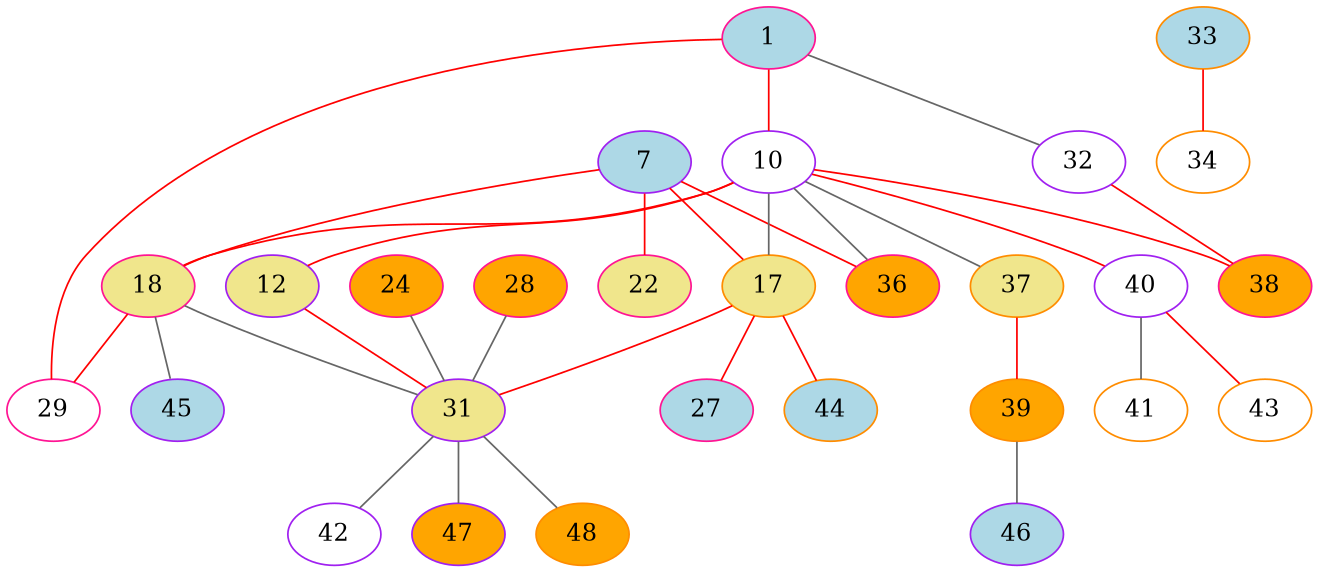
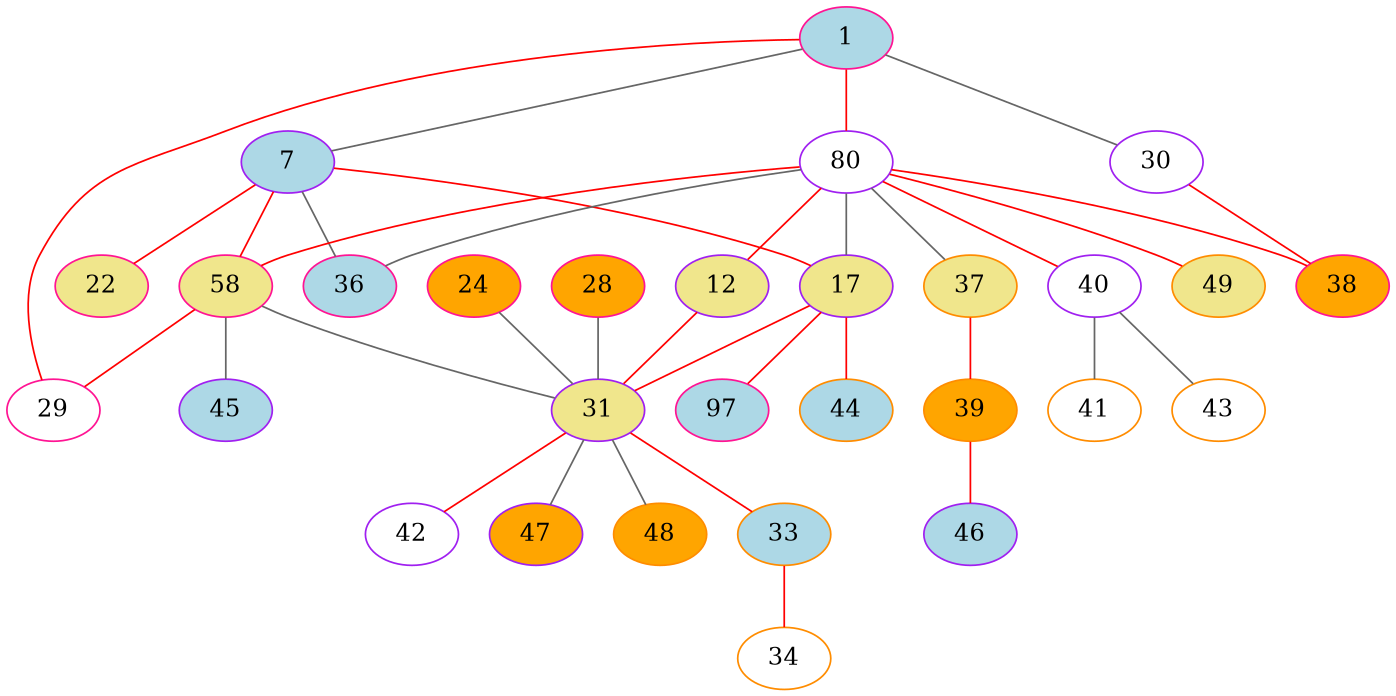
edge "1" -- "7": added
node "10": label "10" -> "80"
node "32": label "32" -> "30"
edge "7" -- "36": color red -> gray40
node "18": label "18" -> "58"
node "17": color darkorange -> purple
node "36": fillcolor orange -> lightblue
node "49": added
edge "40" -- "43": color red -> gray40
node "27": label "27" -> "97"
edge "31" -- "42": color gray40 -> red
edge "31" -- "33": added
edge "39" -- "46": color gray40 -> red
